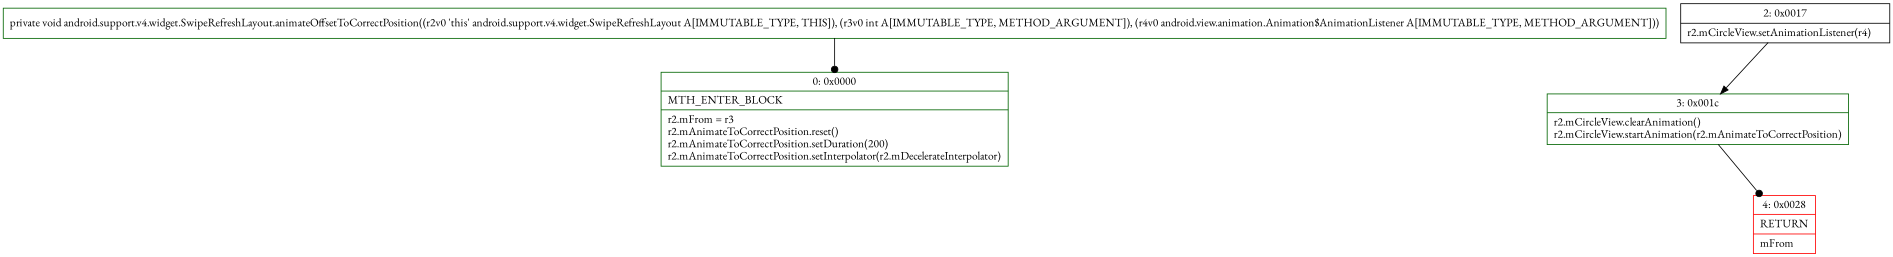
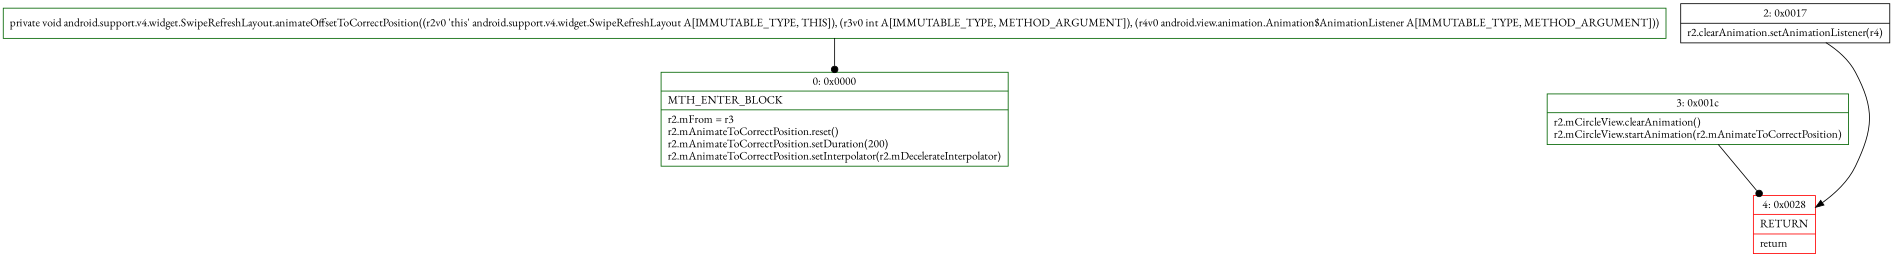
node "2: 0x0017": text "r2.mCircleView.setAnimationListener(r4)" -> "r2.clearAnimation.setAnimationListener(r4)"
edge "2: 0x0017" -> "3: 0x001c": now "2: 0x0017" -> "4: 0x0028"
node "4: 0x0028": text "mFrom" -> "return"
